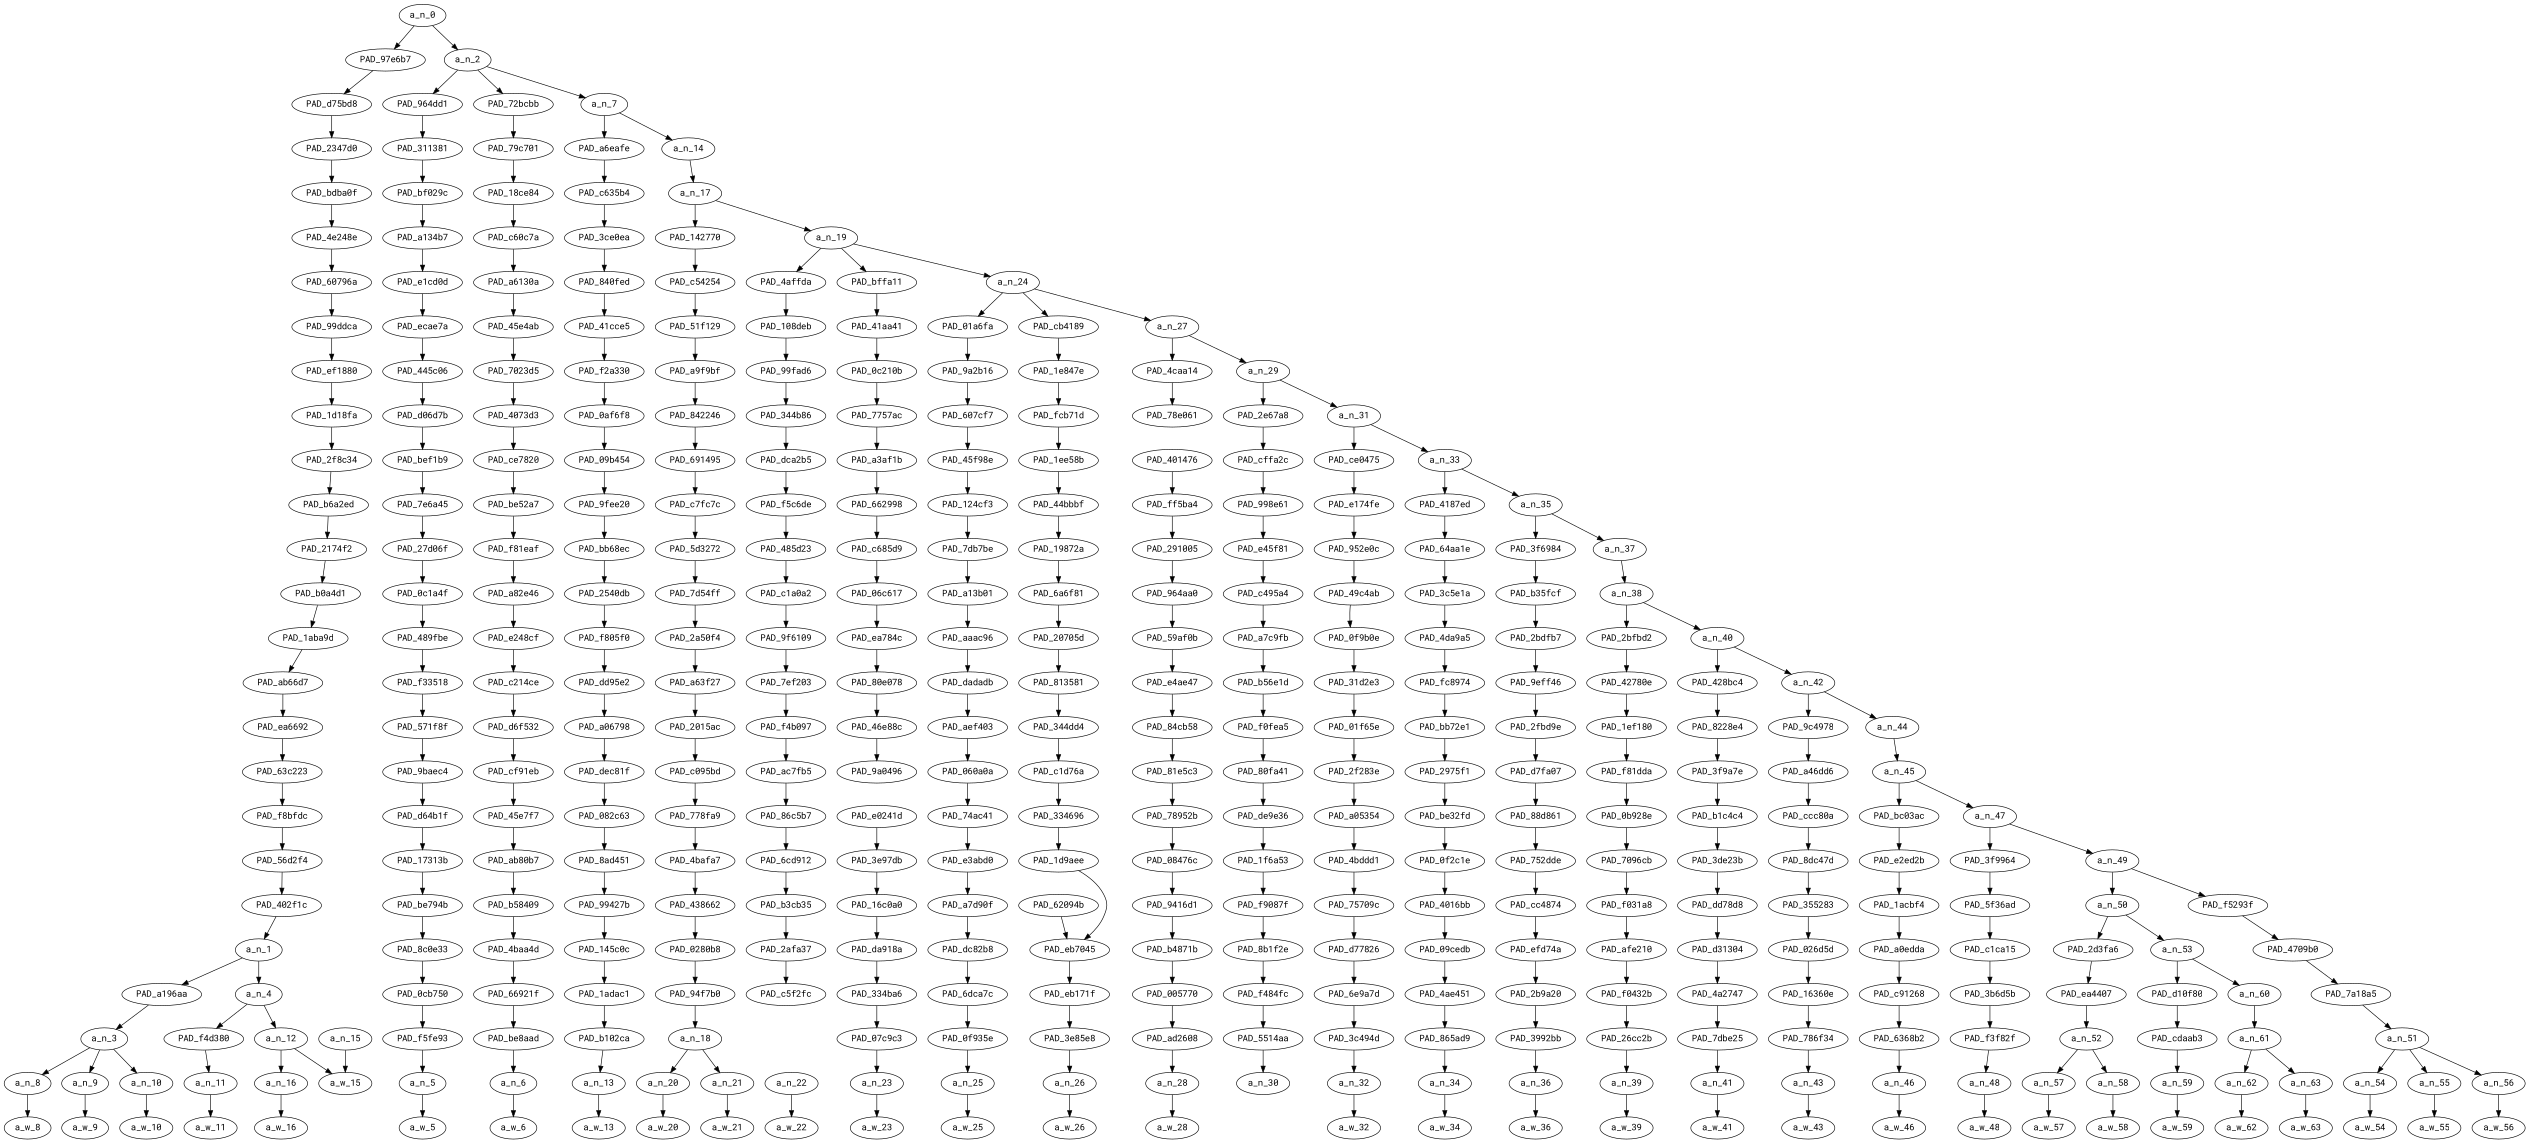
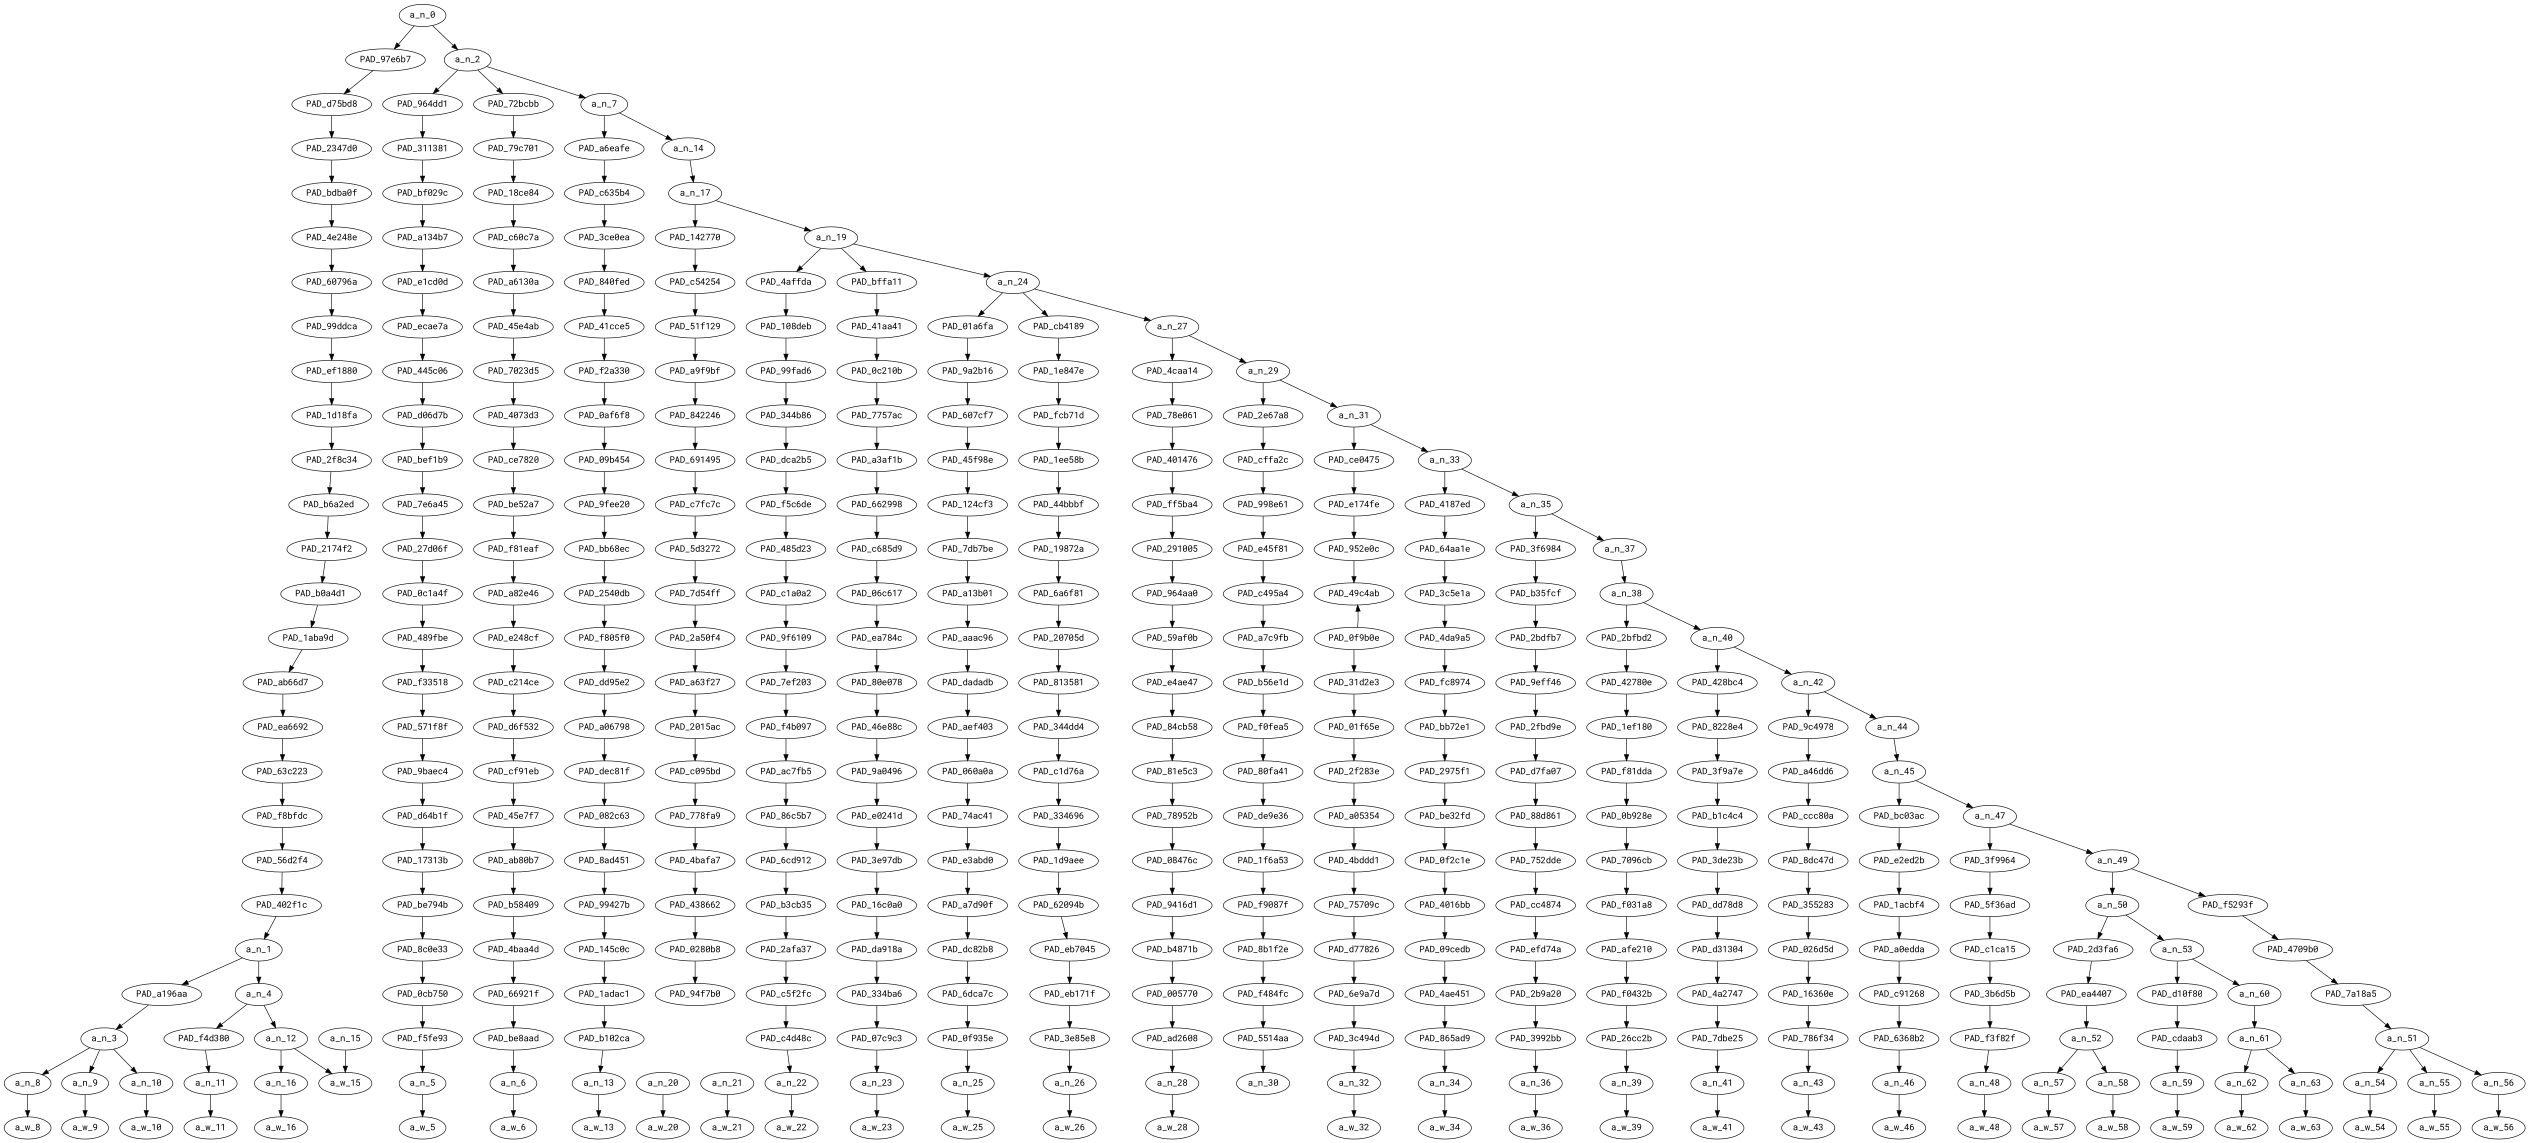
edge "PAD_78e061" -> "PAD_401476": added
edge "PAD_49c4ab" -> "PAD_0f9b0e": reversed
edge "PAD_9a0496" -> "PAD_e0241d": added
edge "PAD_1d9aee" -> "PAD_eb7045": now "PAD_1d9aee" -> "PAD_62094b"
node "a_n_18": removed
node "PAD_c4d48c": added
